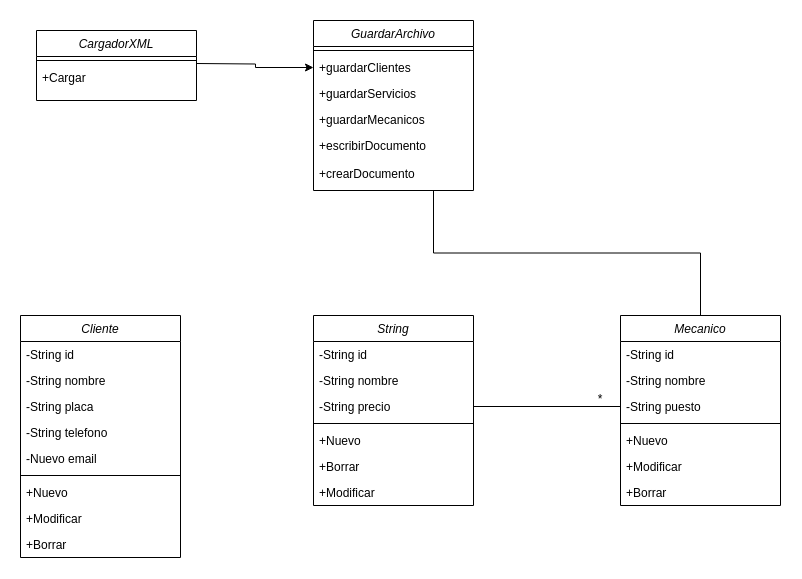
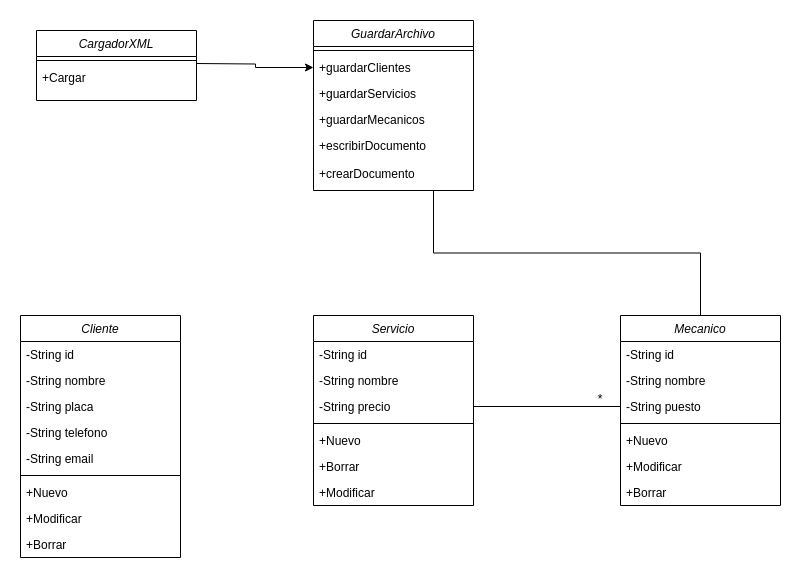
node "String": label "String" -> "Servicio"
node "-Nuevo email": label "-Nuevo email" -> "-String email"
